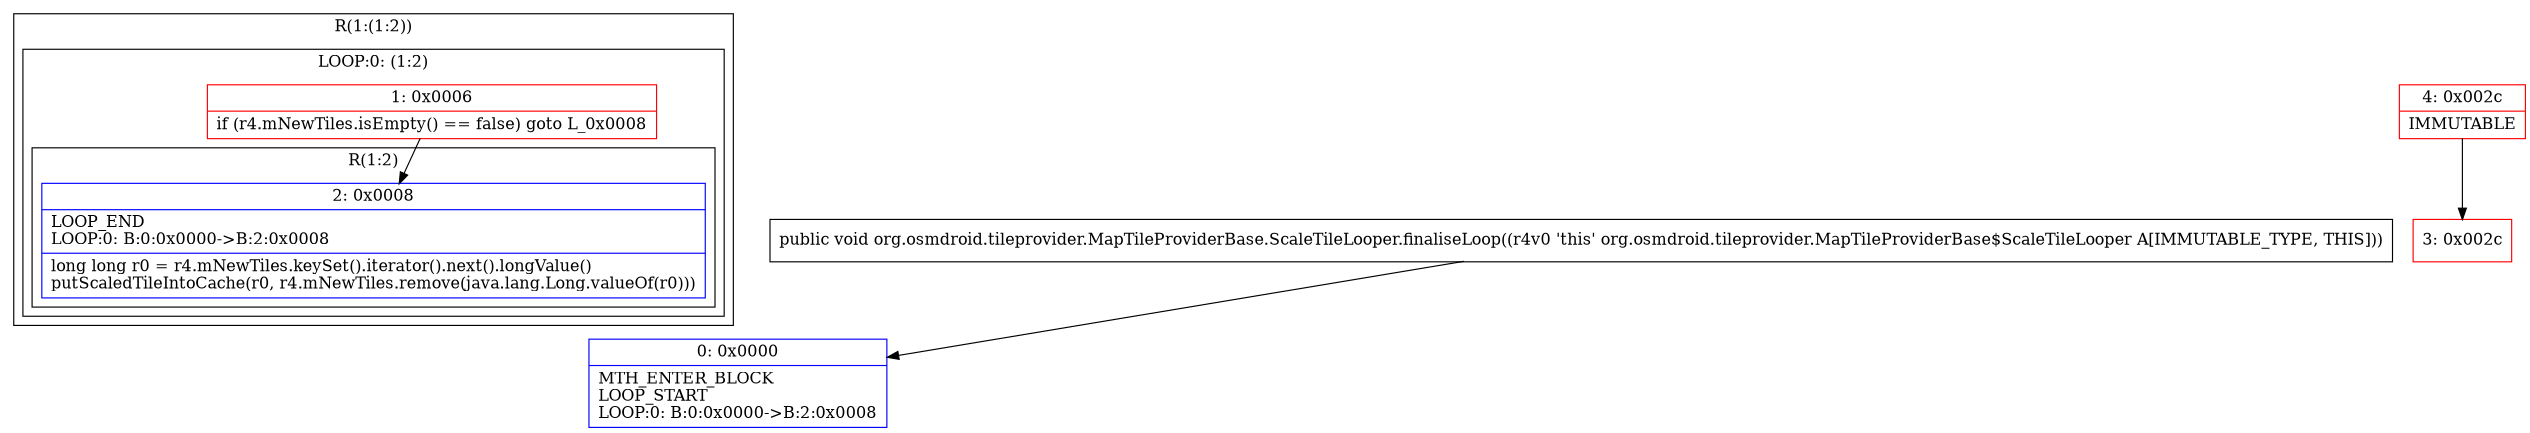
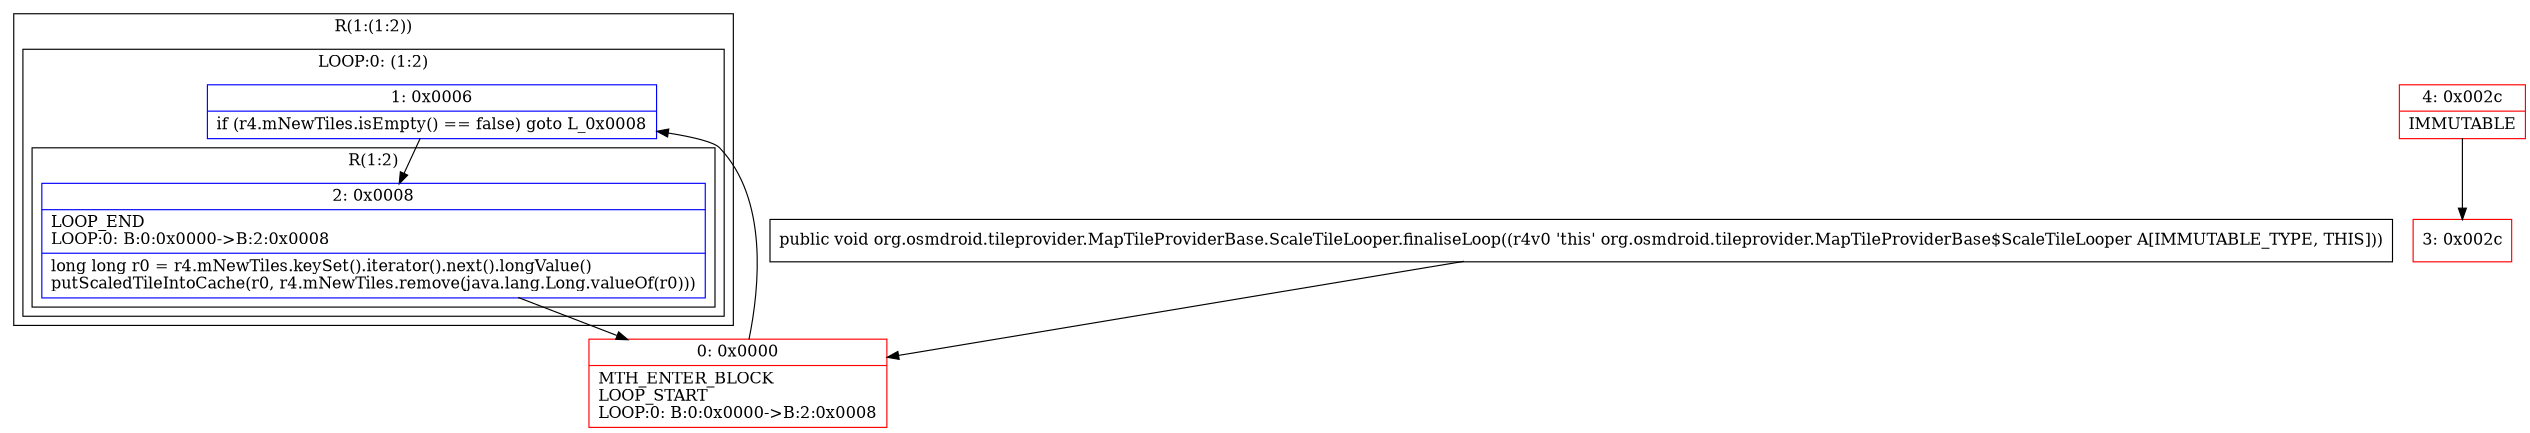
node "1: 0x0006": color red -> blue
edge "0: 0x0000" -> "1: 0x0006": added
edge "2: 0x0008" -> "0: 0x0000": added
node "0: 0x0000": color blue -> red
